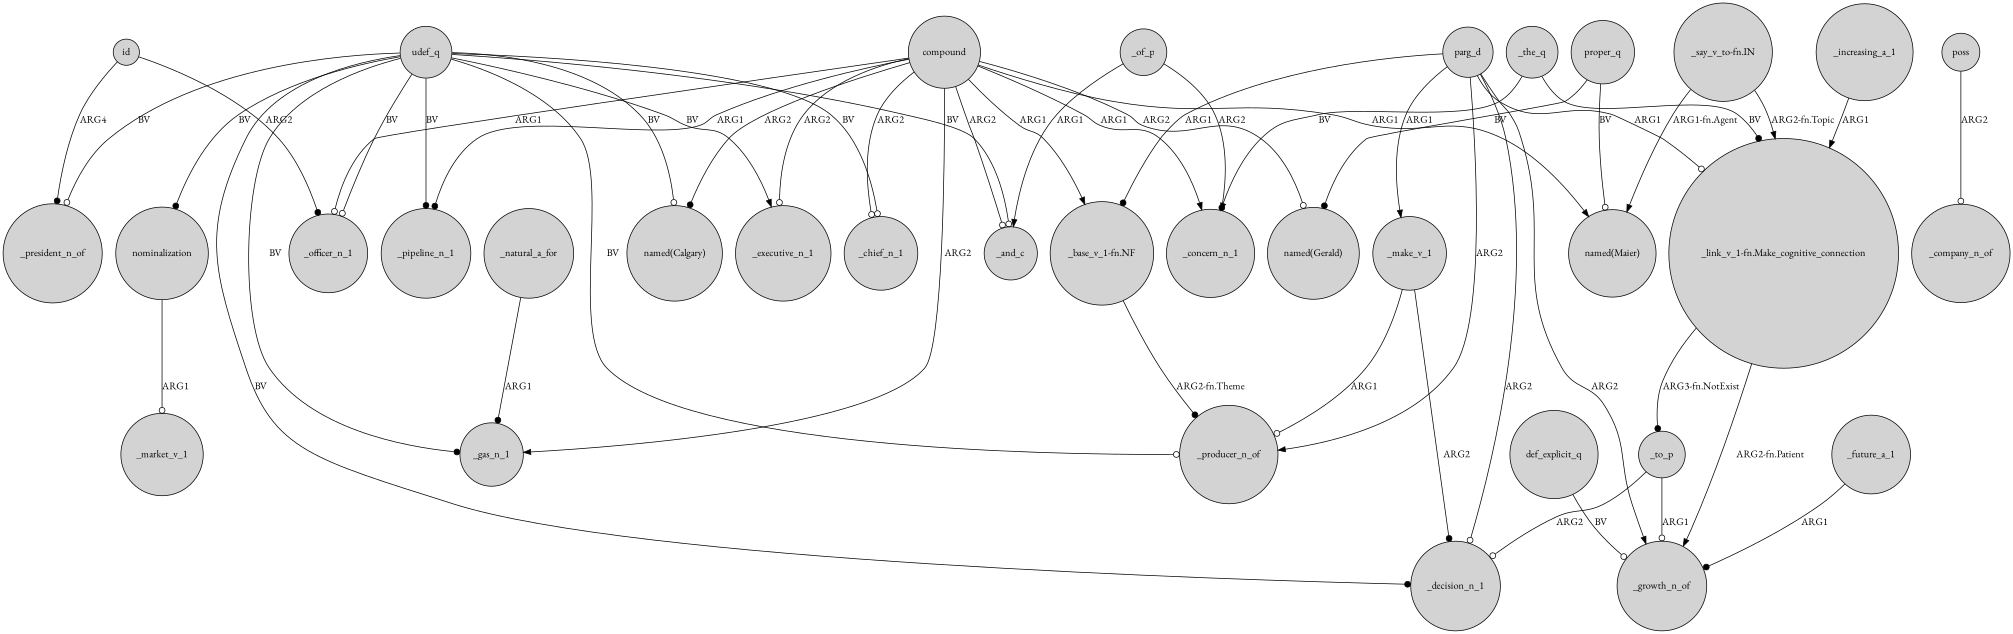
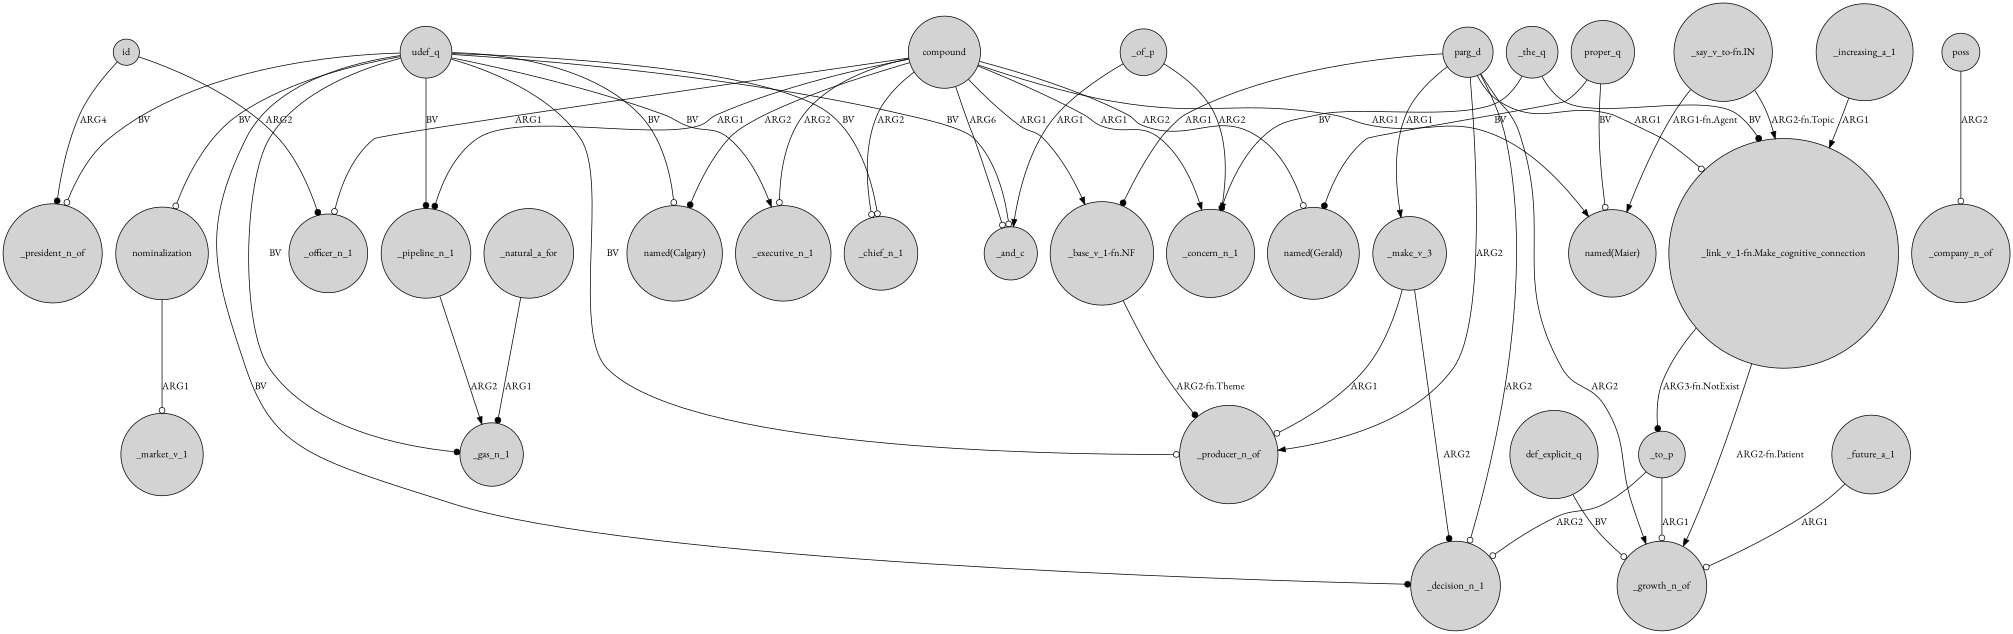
edge "udef_q" -> "nominalization": arrowhead dot -> odot
edge "compound" -> "_and_c": label "ARG2" -> "ARG6"
edge "udef_q" -> "_officer_n_1": removed, label "BV"
node "_make_v_1": label "_make_v_1" -> "_make_v_3"
edge "compound" -> "_gas_n_1": now "_pipeline_n_1" -> "_gas_n_1"
edge "_future_a_1" -> "_growth_n_of": arrowhead dot -> odot
